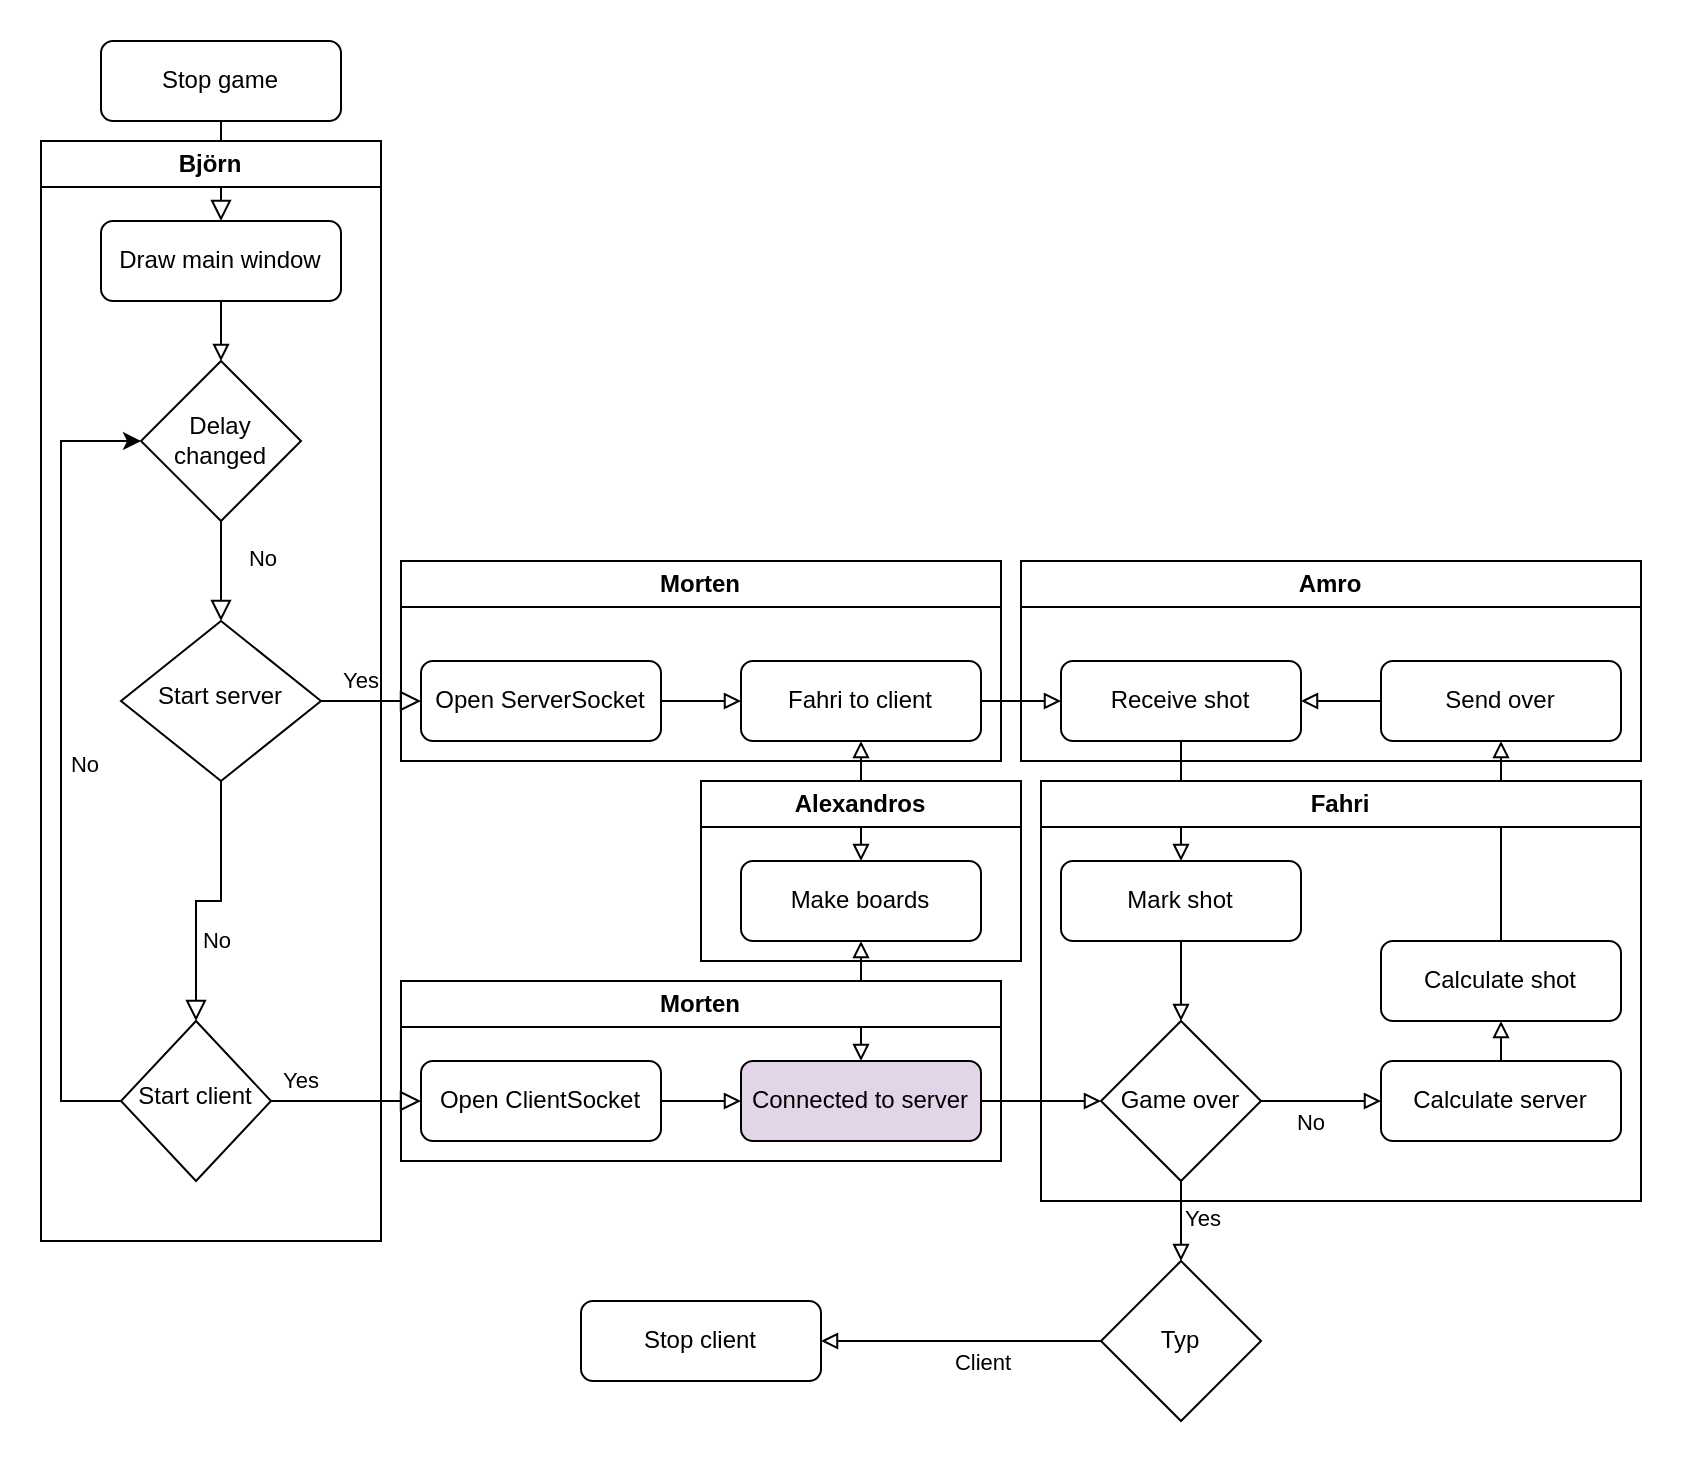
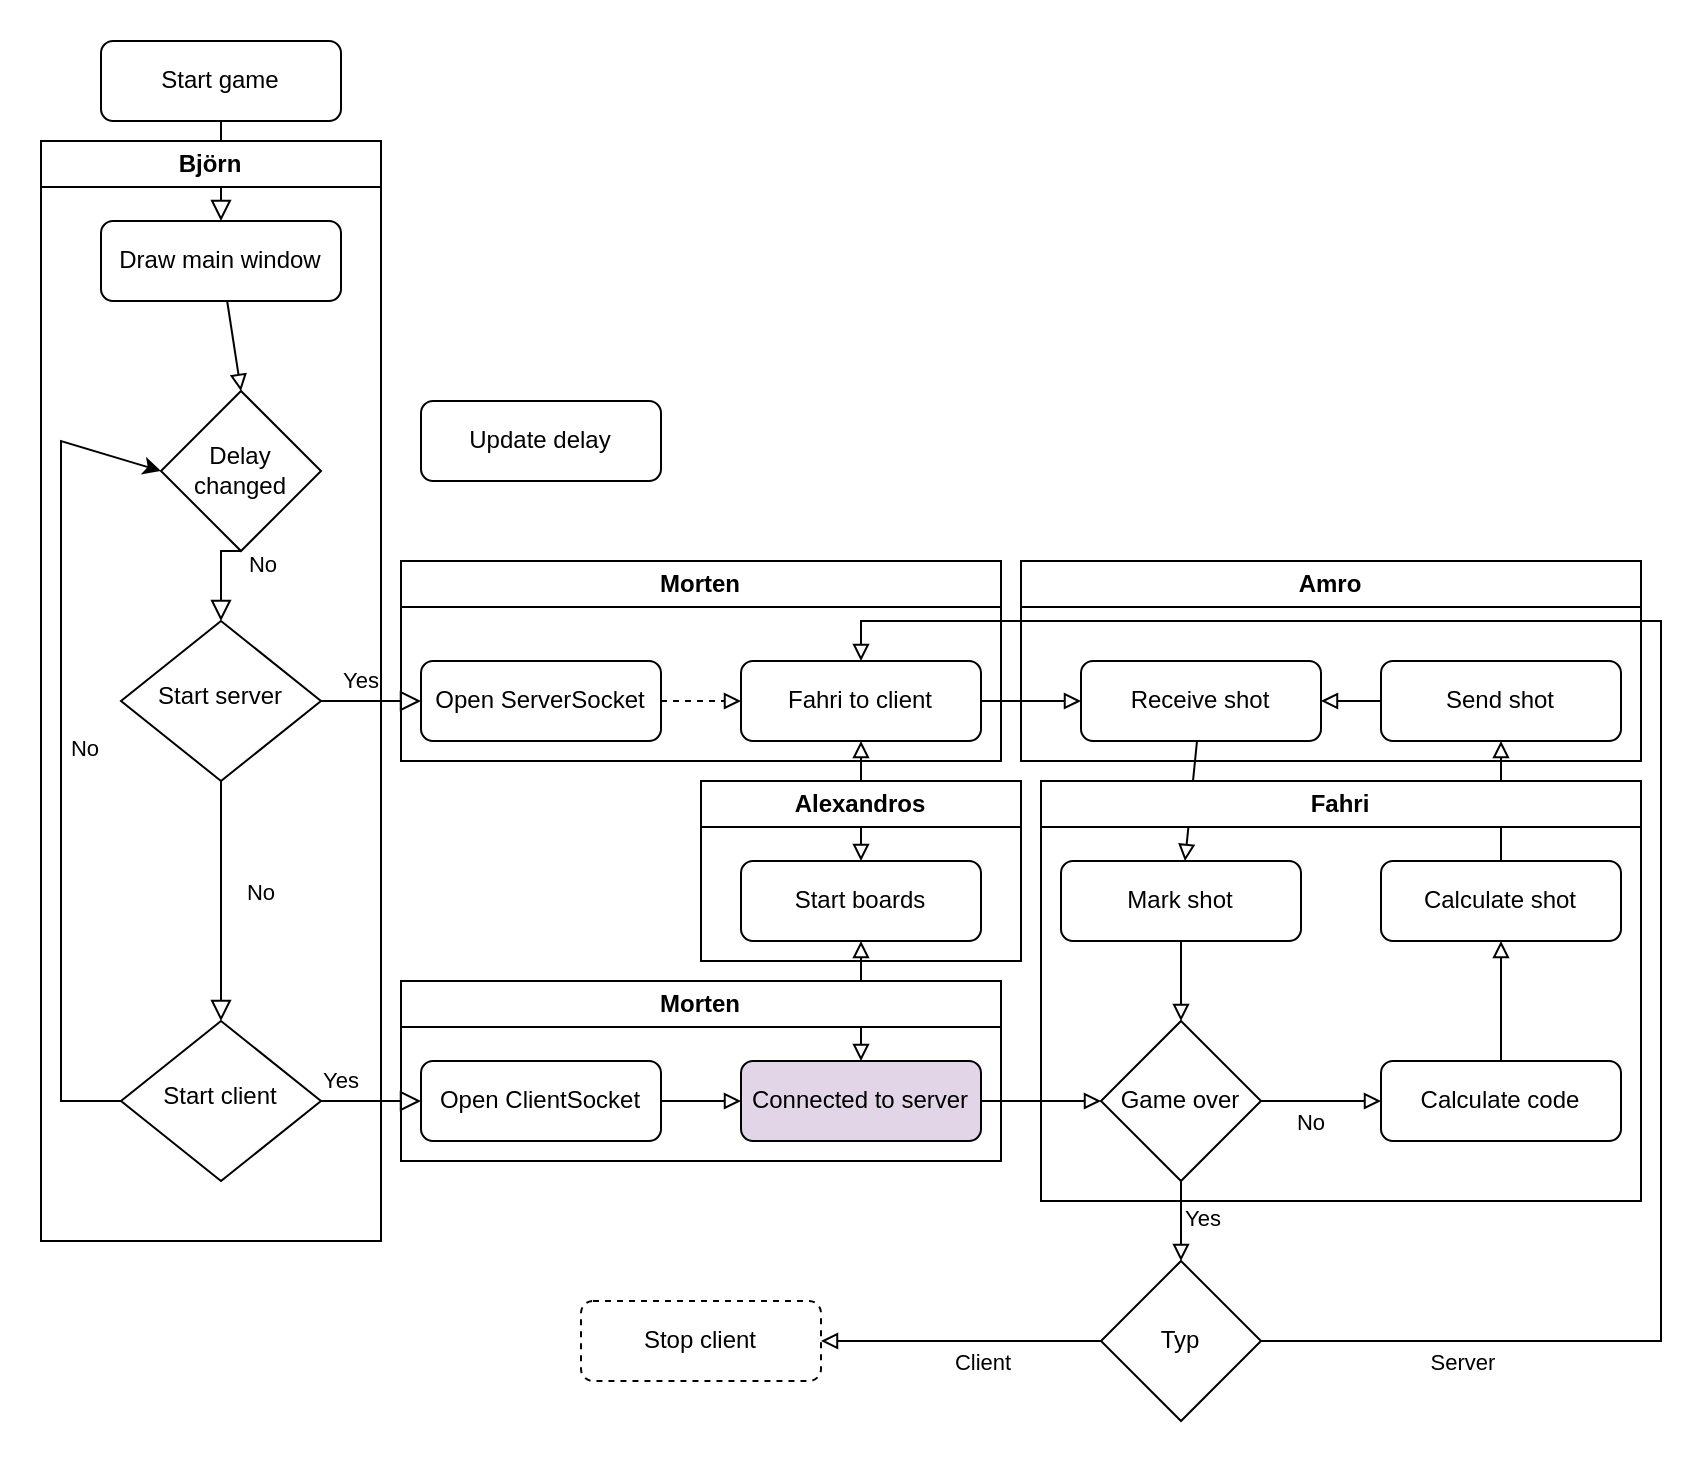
node "Stop game": label "Stop game" -> "Start game"
node "Delay changed": moved (221, 441) -> (241, 471)
node "Update delay": added
edge "Open ServerSocket" -> "Fahri to client": style solid -> dashed
node "Receive shot": moved (1181, 701) -> (1201, 701)
node "Send over": label "Send over" -> "Send shot"
edge "Typ" -> "Fahri to client": added, label "Server"
node "Make boards": label "Make boards" -> "Start boards"
node "Calculate shot": moved (1501, 981) -> (1501, 901)
node "Start client": size 150x160 -> 200x160
node "Calculate server": label "Calculate server" -> "Calculate code"
node "Stop client": style solid -> dashed
